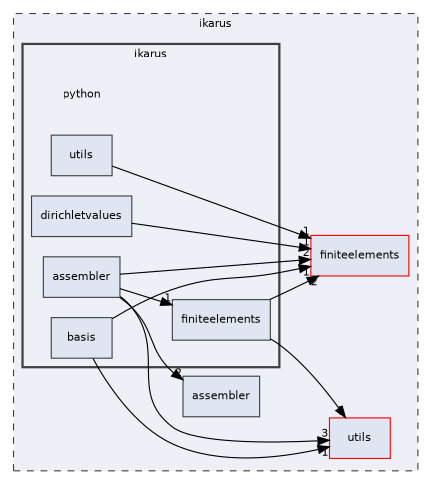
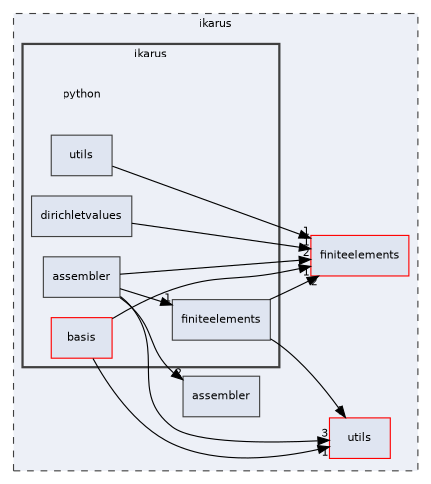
node "basis": color grey25 -> red
